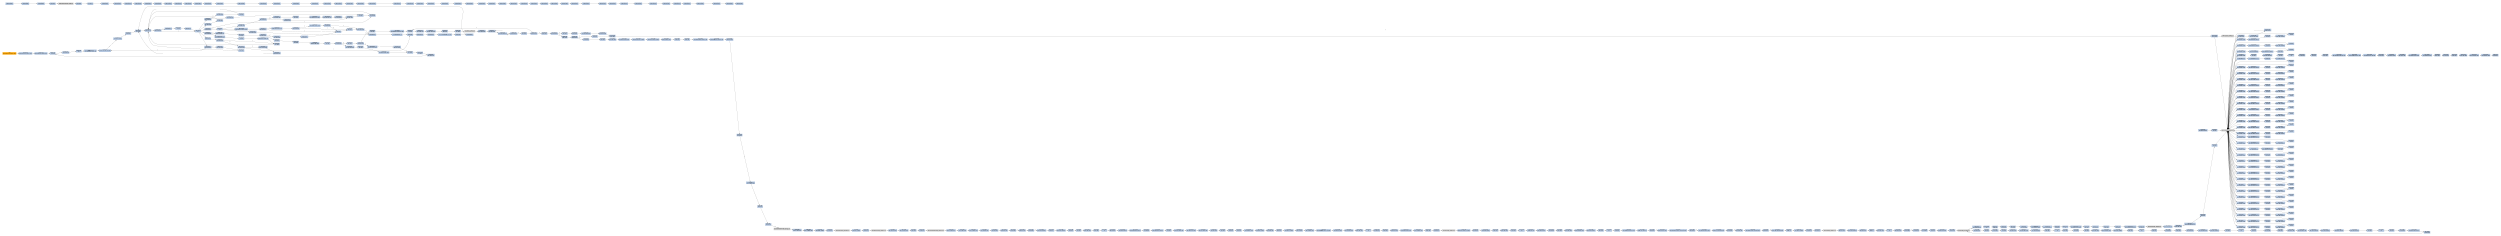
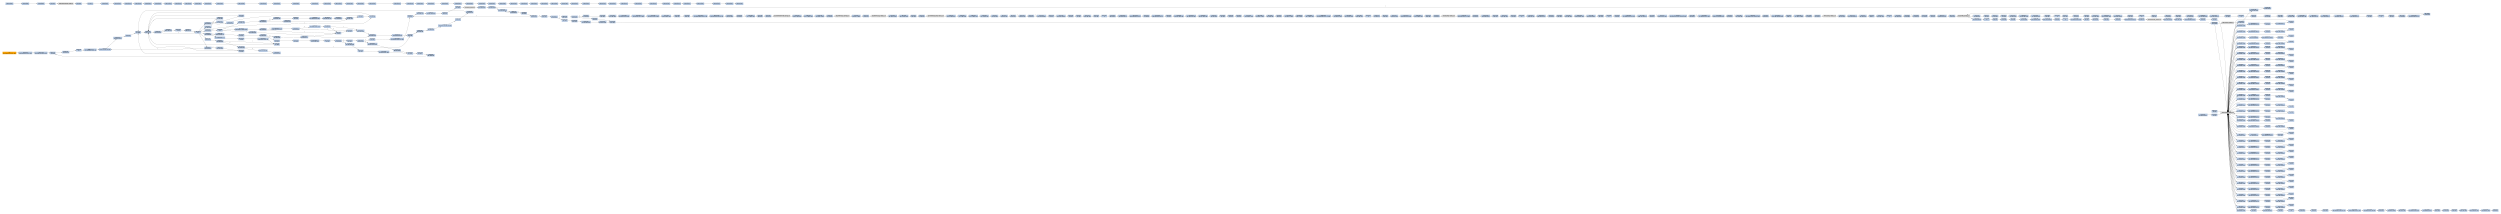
node "0x004207c2 movl %eax, 0x440a60": removed
